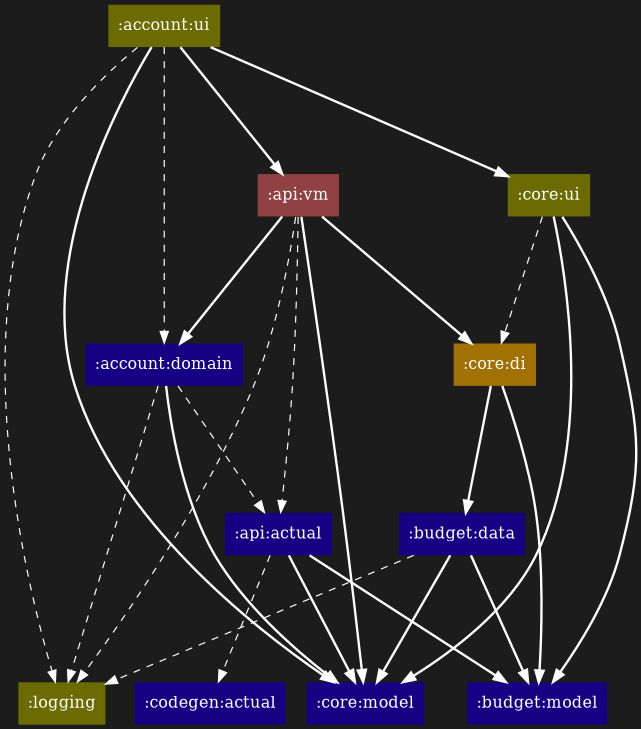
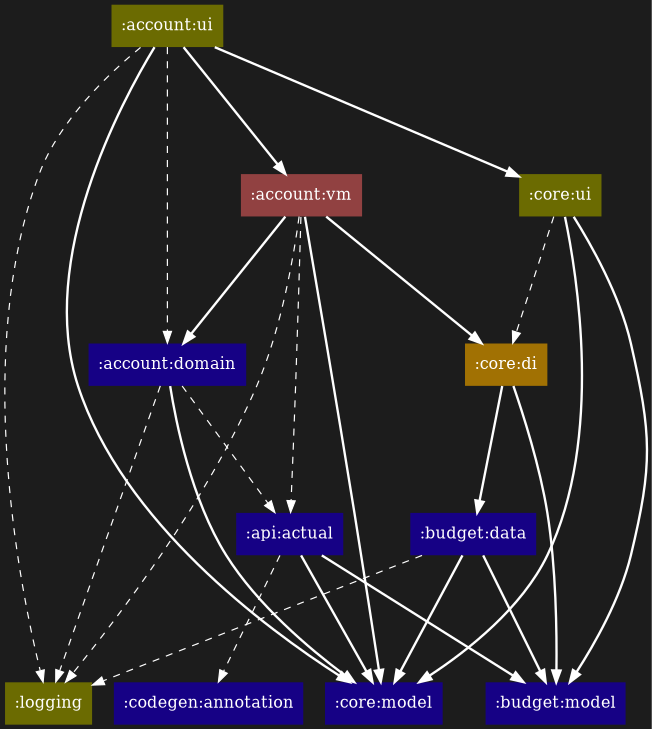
node ":api:vm": label ":api:vm" -> ":account:vm"
node ":codegen:actual": label ":codegen:actual" -> ":codegen:annotation"
